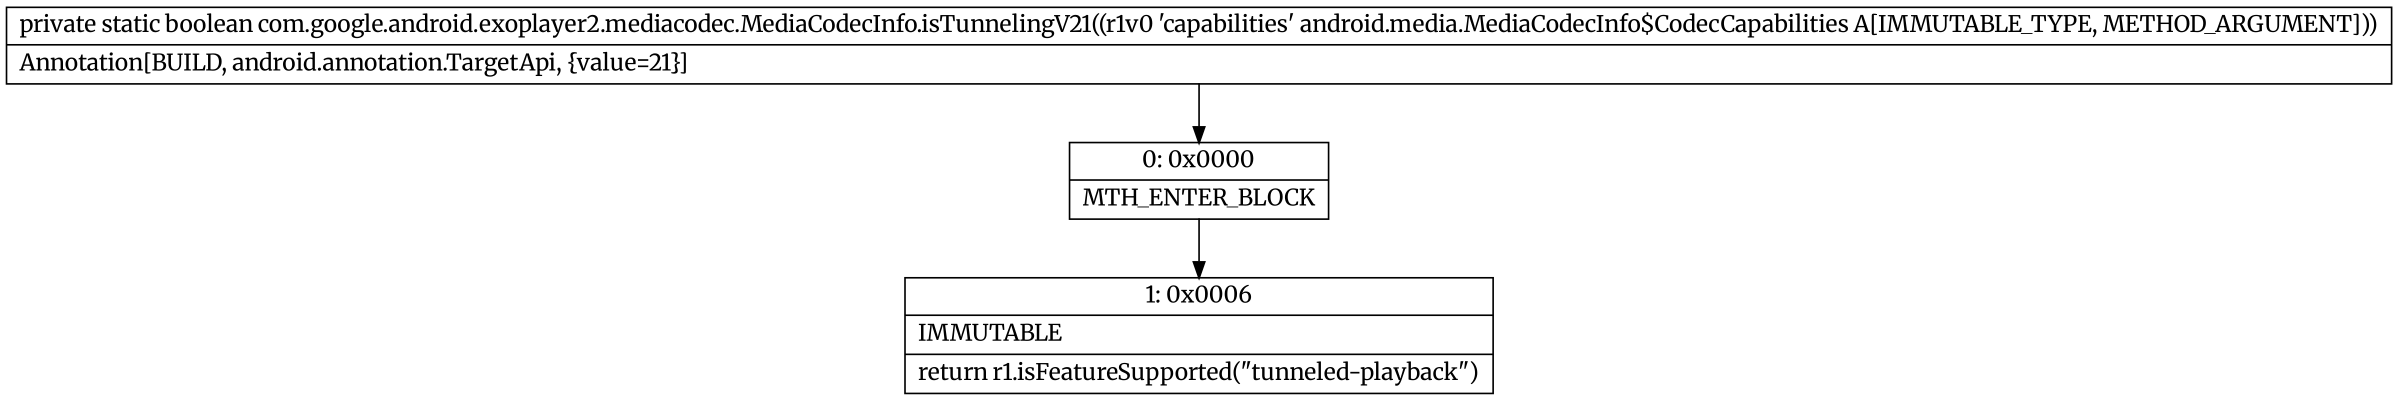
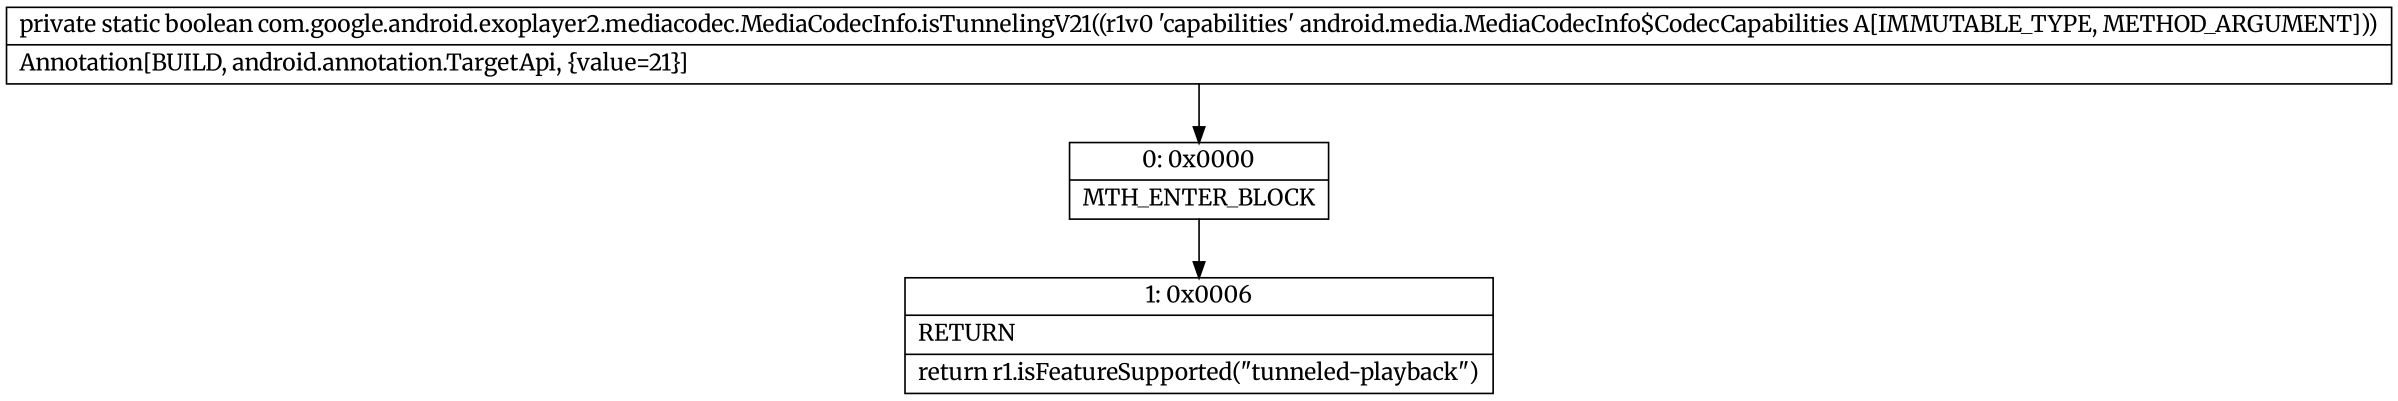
node "1: 0x0006": text "IMMUTABLE" -> "RETURN"
